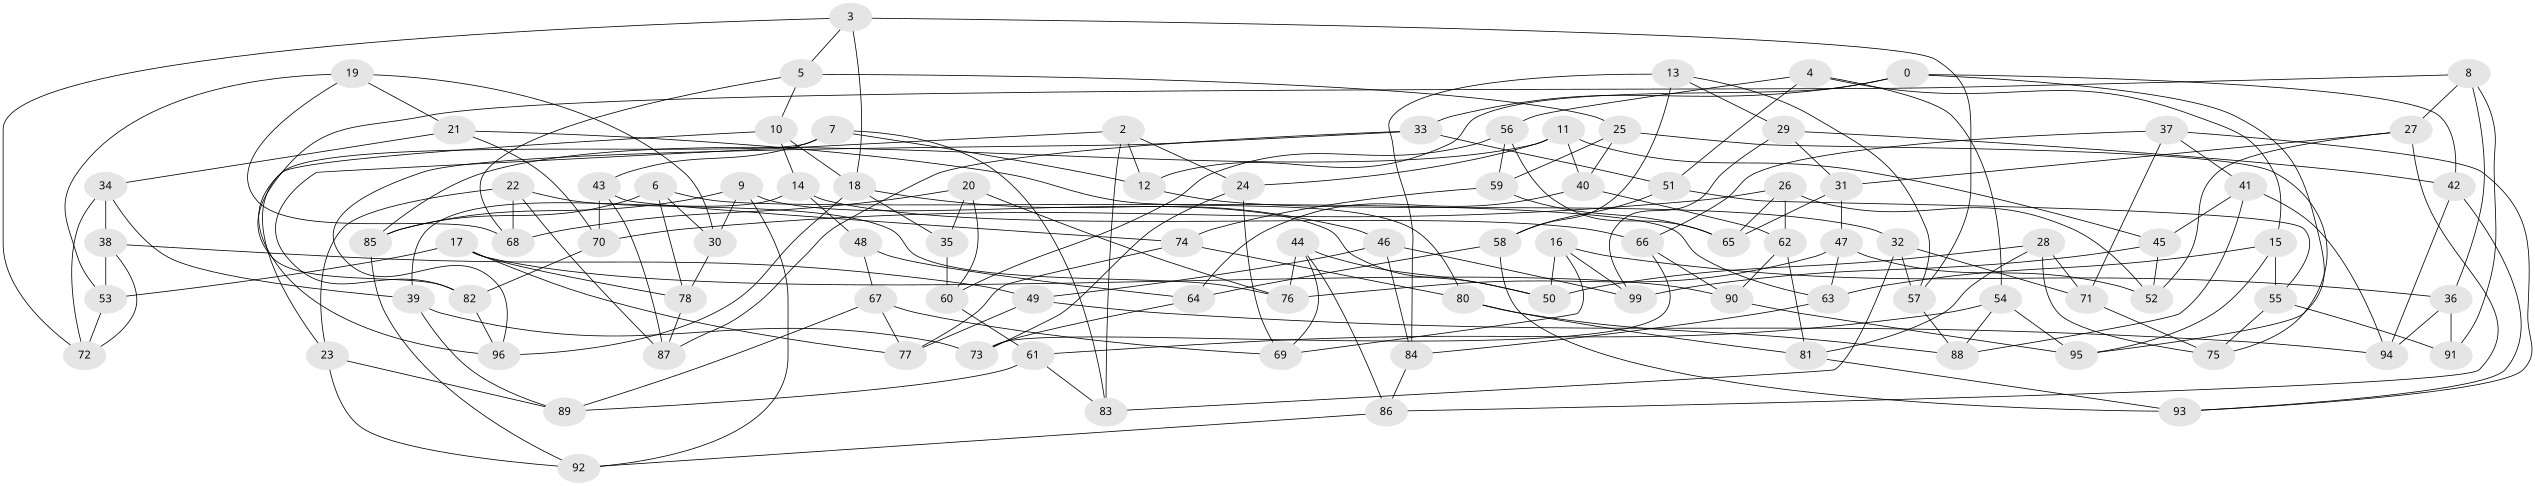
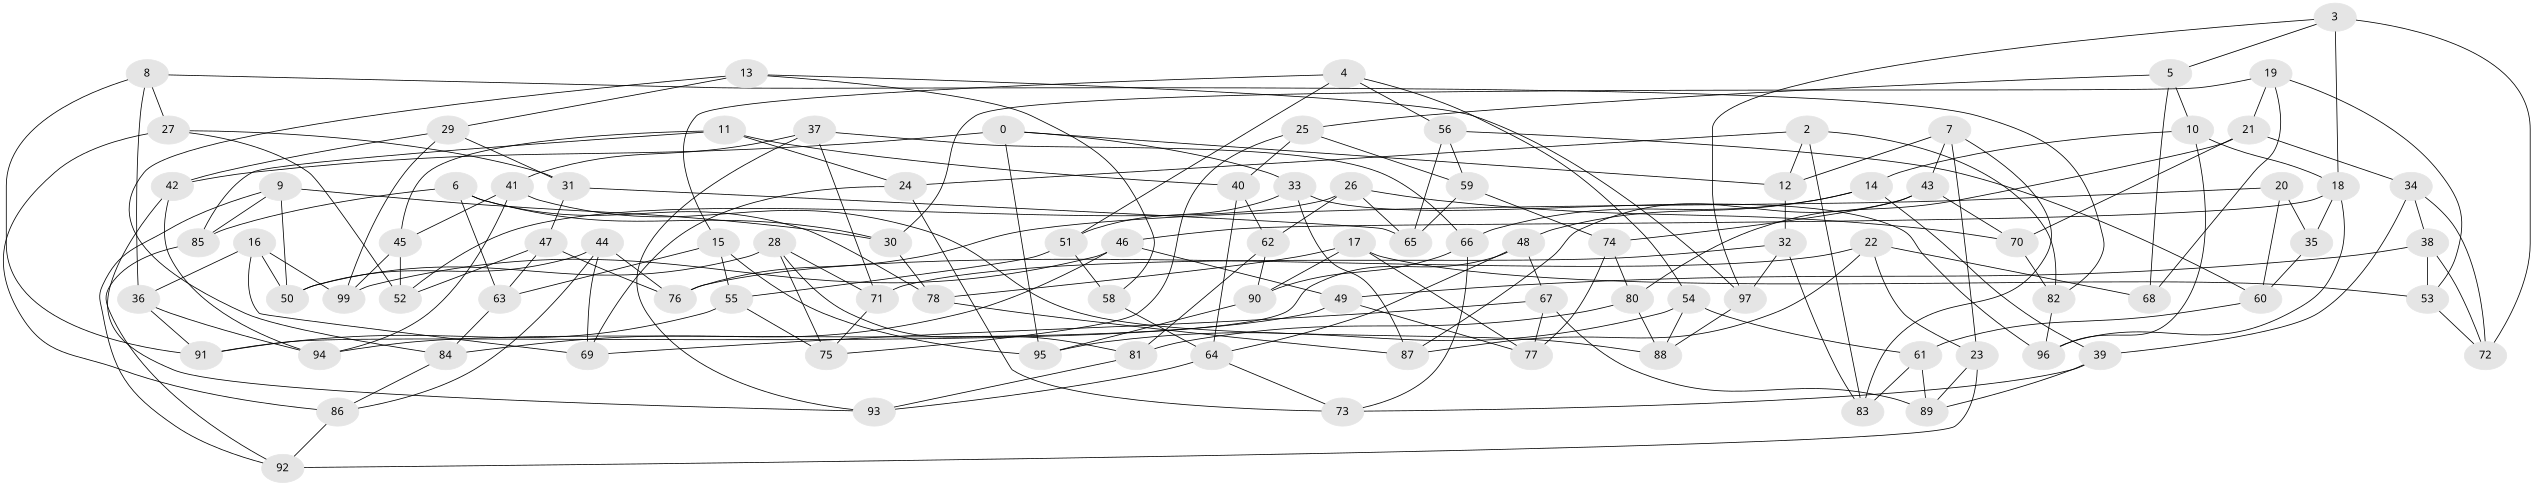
edge "20" -- "68": removed
node "57": label "57" -> "97"
edge "48" -- "91": added
edge "58" -- "93": now "64" -- "93"
